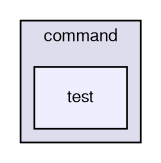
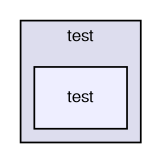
cluster "command": label "command" -> "test"
